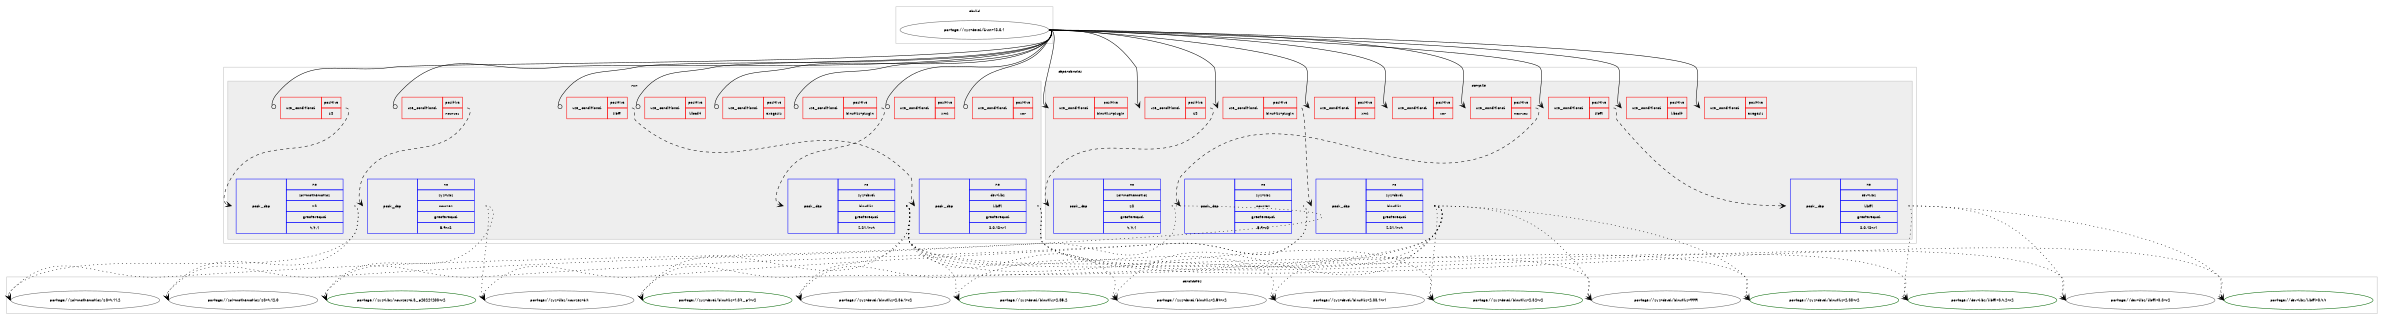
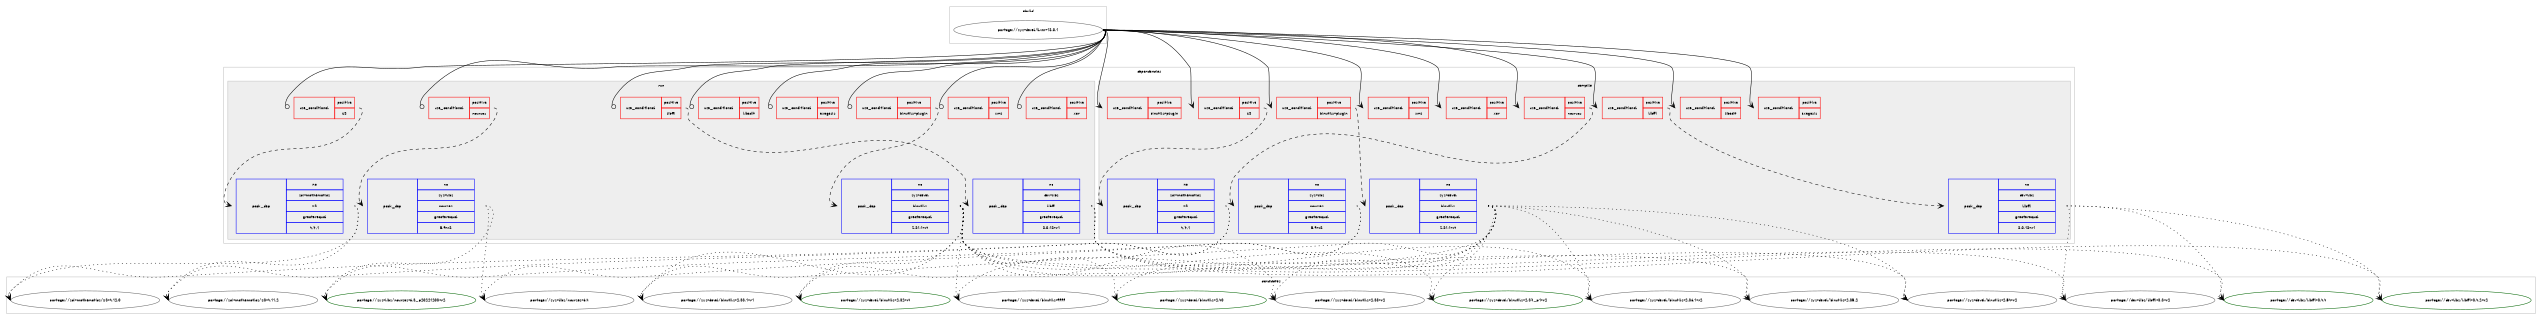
node "portage://sys-devel/binutils-1.37_p1-r2": label "portage://sys-devel/binutils-1.37_p1-r2" -> "portage://sys-devel/binutils-2.37_p1-r2"
node "portage://sys-devel/binutils-2.35.2": color darkgreen -> gray40
node "portage://sys-devel/binutils-2.40": added
node "portage://sys-devel/binutils-2.32-r2": label "portage://sys-devel/binutils-2.32-r2" -> "portage://sys-devel/binutils-2.32-r4"
node "portage://sys-devel/binutils-2.38-r2": color darkgreen -> gray40
